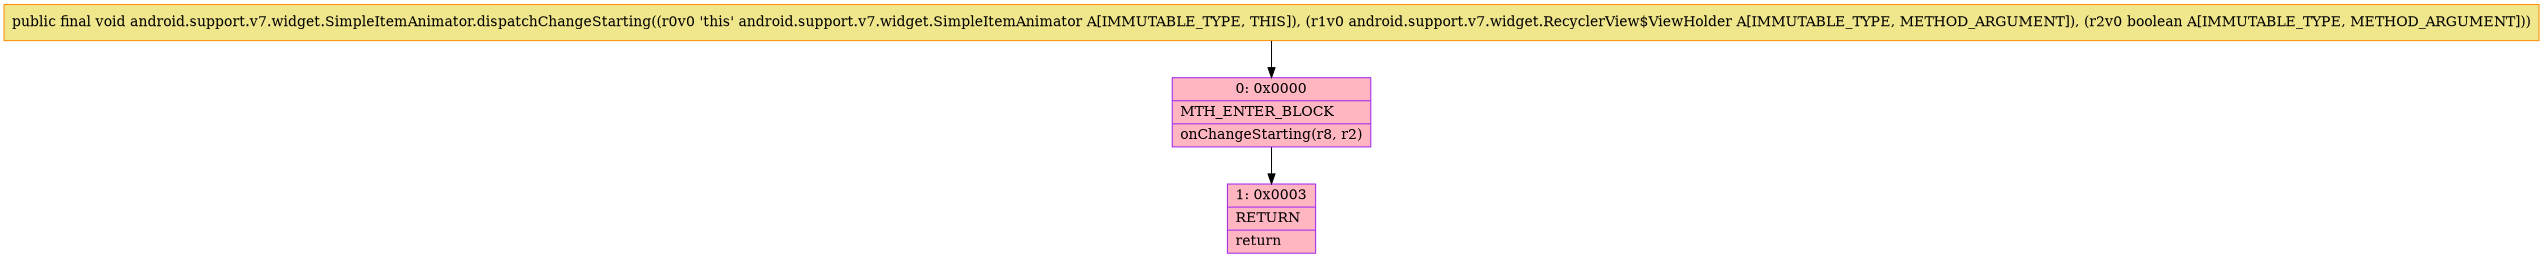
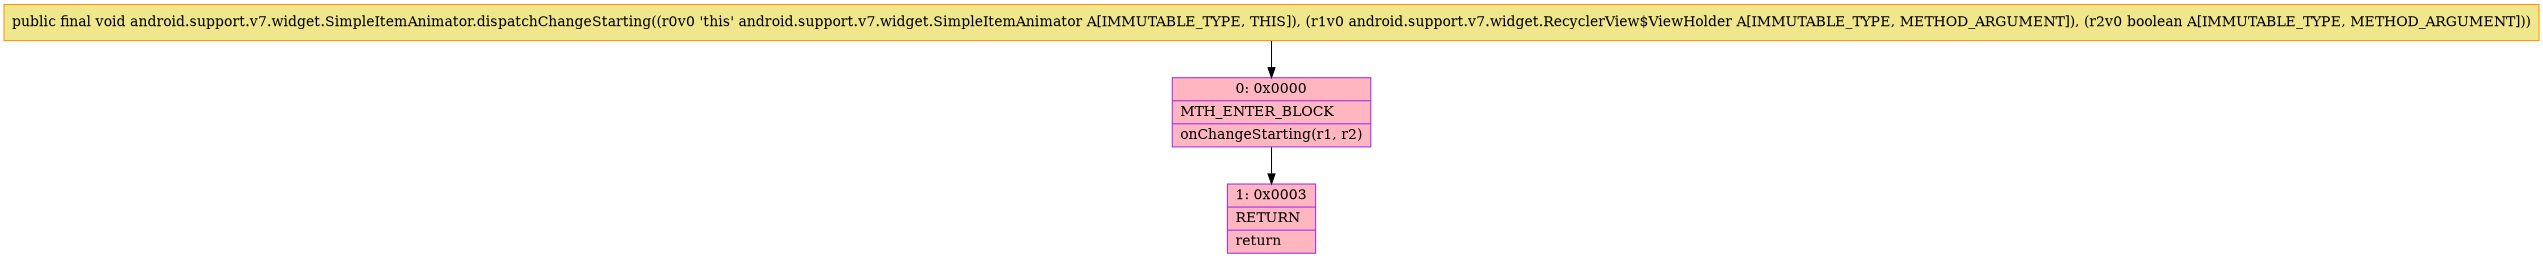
node "0: 0x0000": text "onChangeStarting(r8, r2)" -> "onChangeStarting(r1, r2)"
